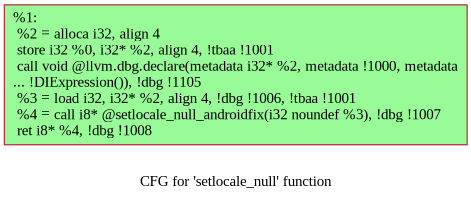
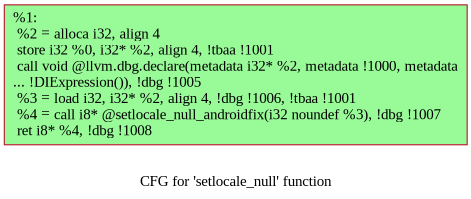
node "%1:": text "... !DIExpression()), !dbg !1105" -> "... !DIExpression()), !dbg !1005"
